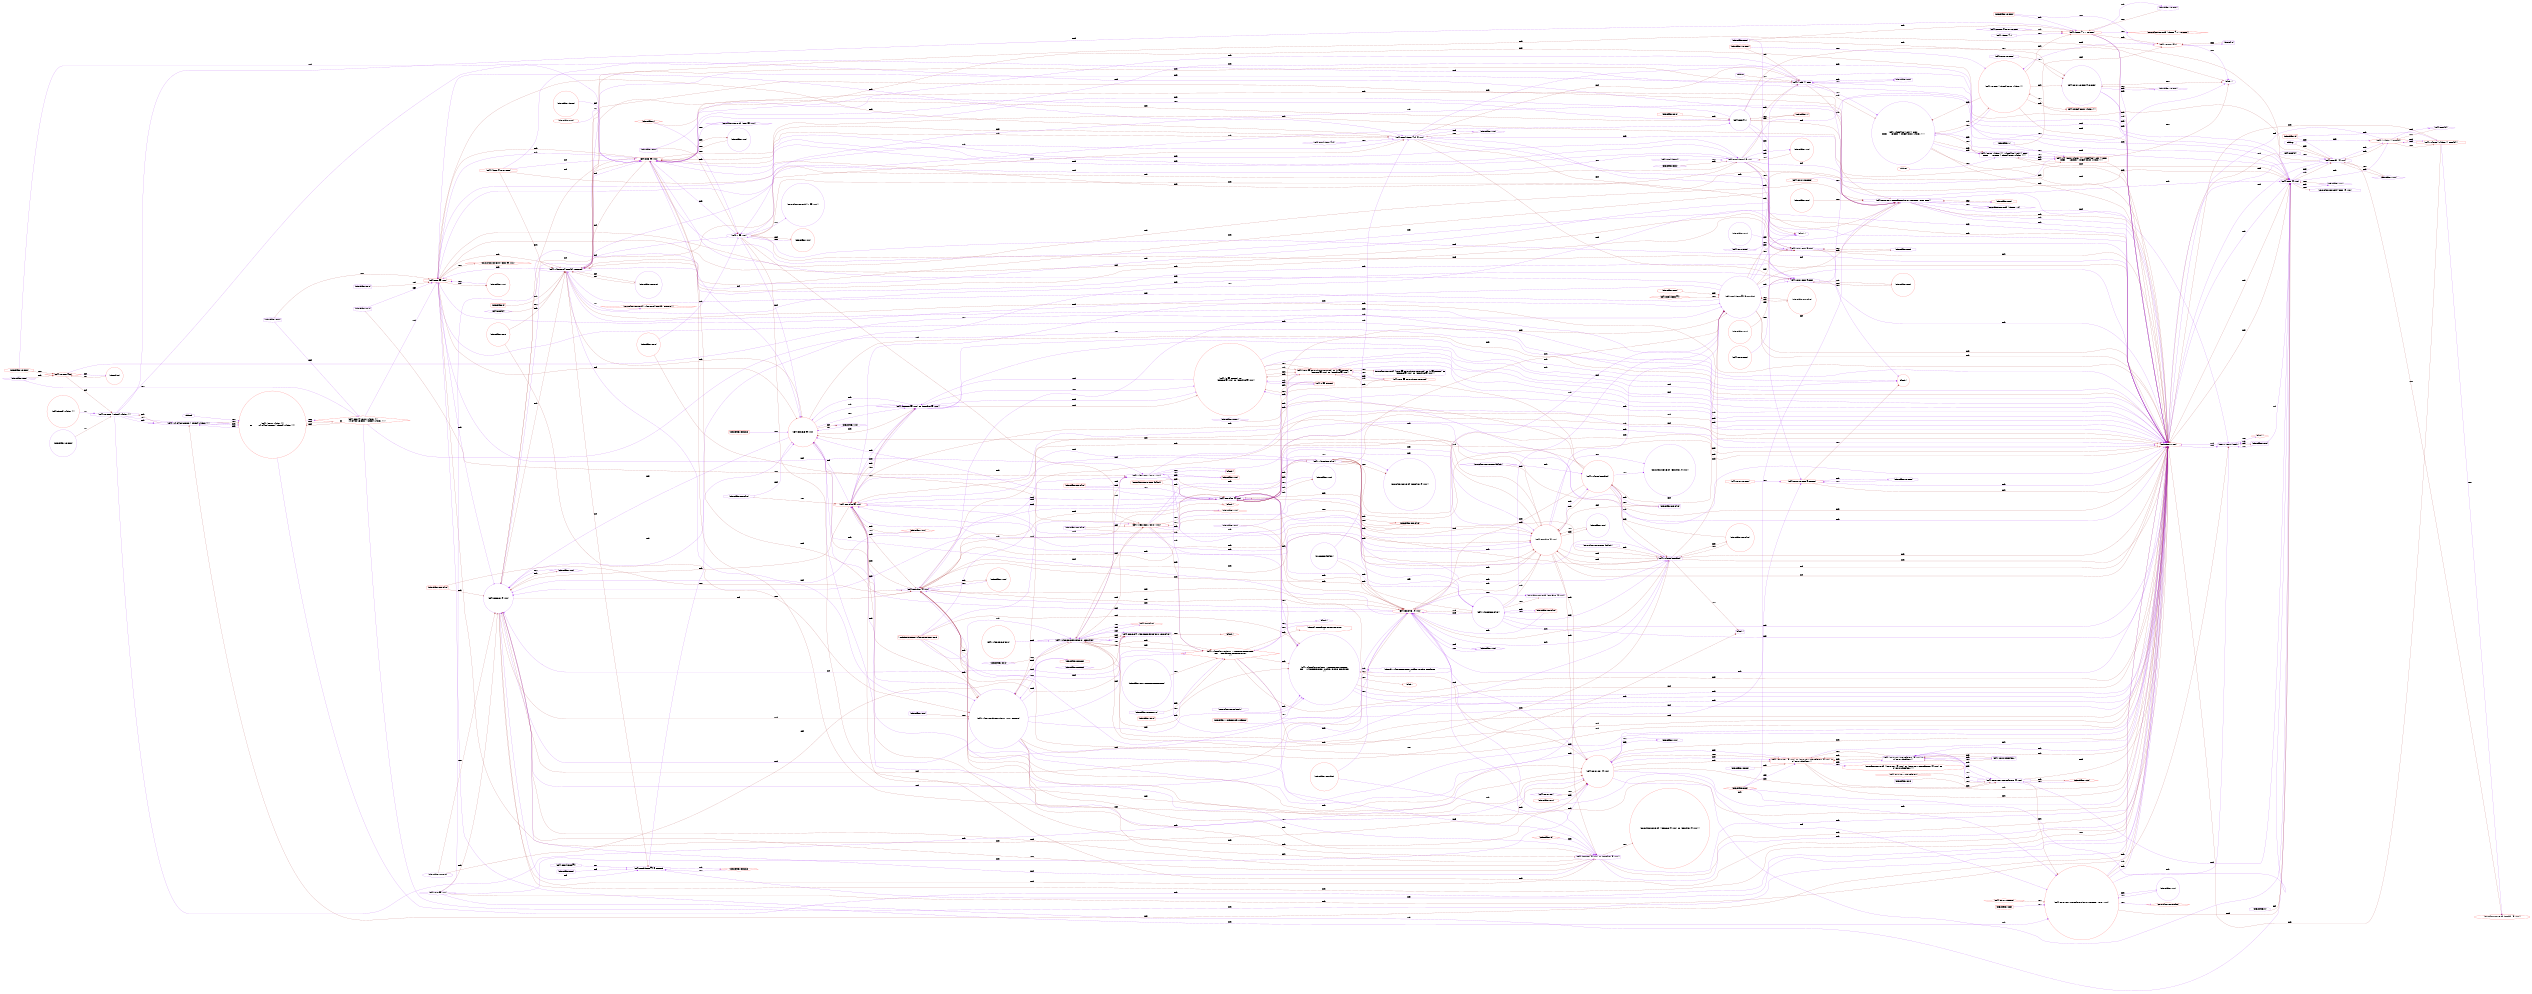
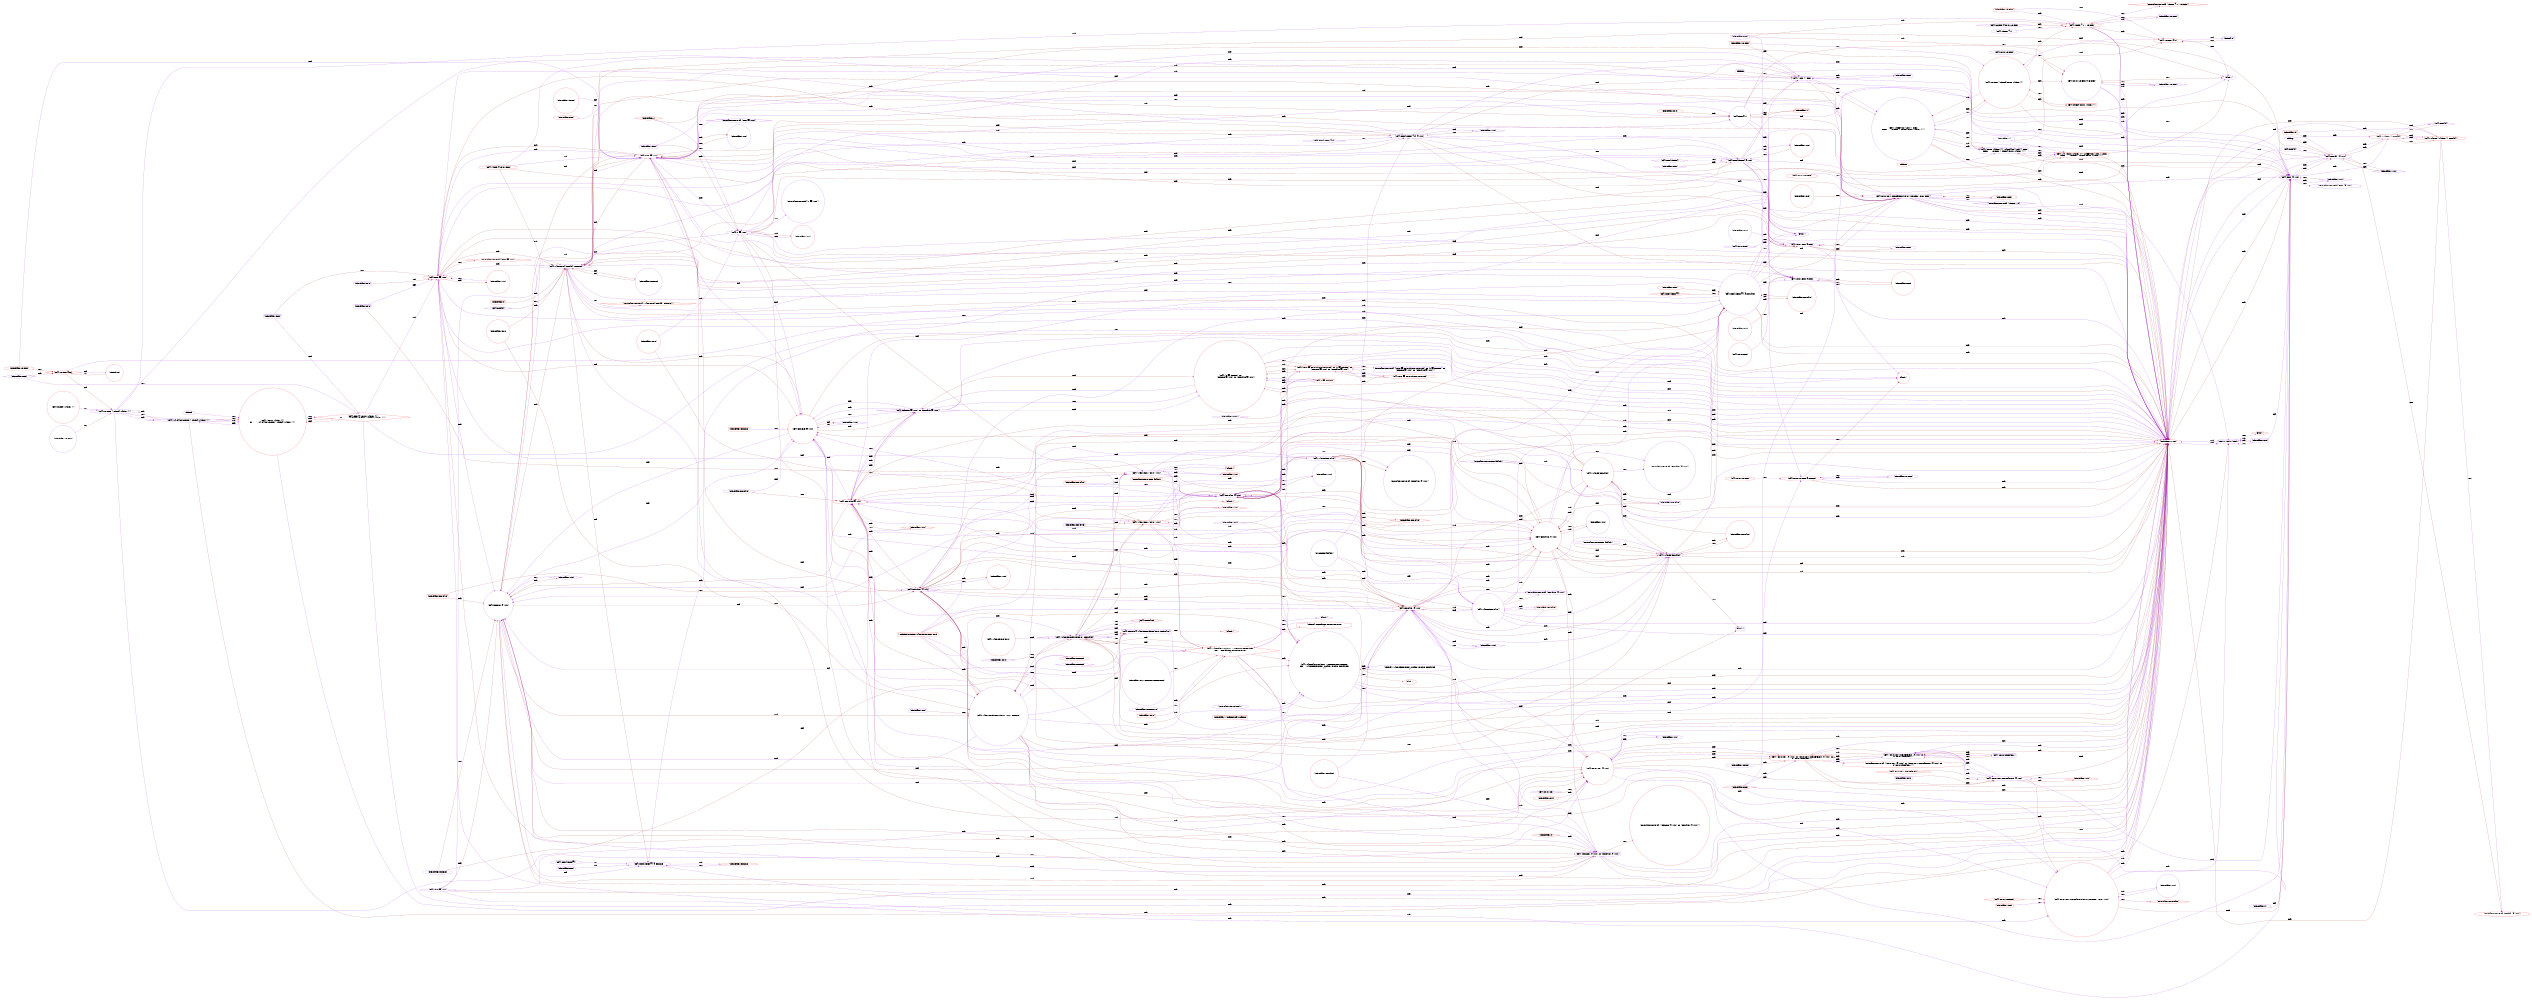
edge "(MethodReturn,RET)" -> "(Call,xmlMalloc(maxatts * sizeof(xmlChar *)))": reversed
